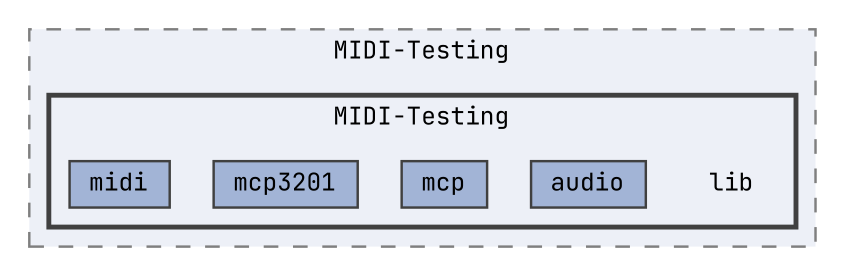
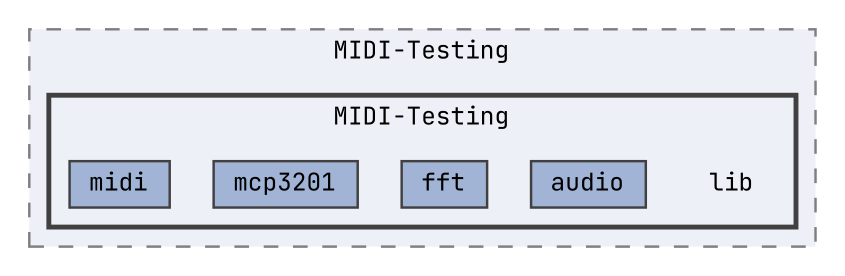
node "mcp": label "mcp" -> "fft"
